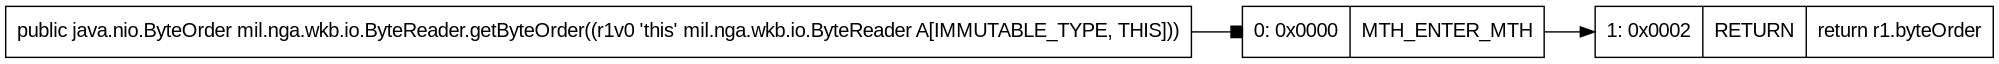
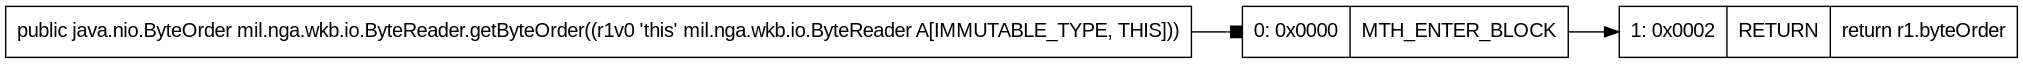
node "0: 0x0000": text "MTH_ENTER_MTH" -> "MTH_ENTER_BLOCK"
